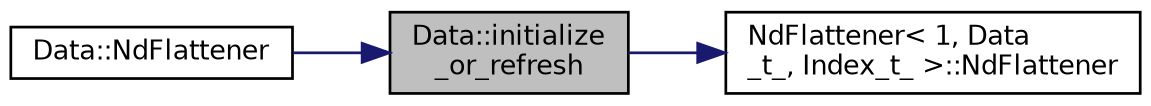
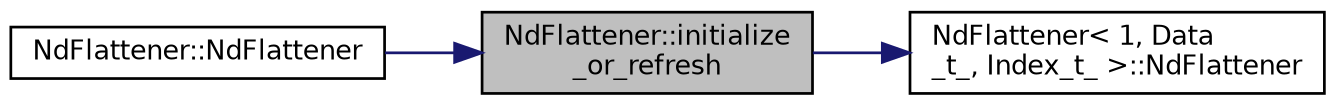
node "Data::NdFlattener": label "Data::NdFlattener" -> "NdFlattener::NdFlattener"
node "Data::initialize _or_refresh": label "Data::initialize _or_refresh" -> "NdFlattener::initialize _or_refresh"
